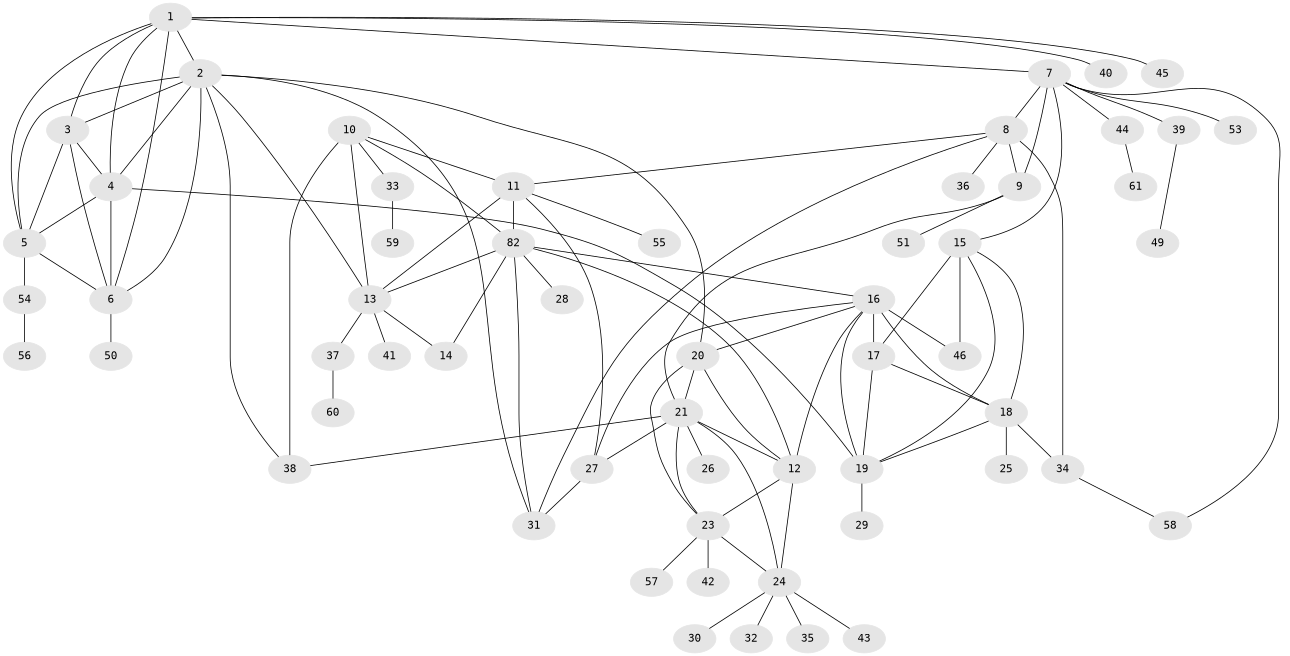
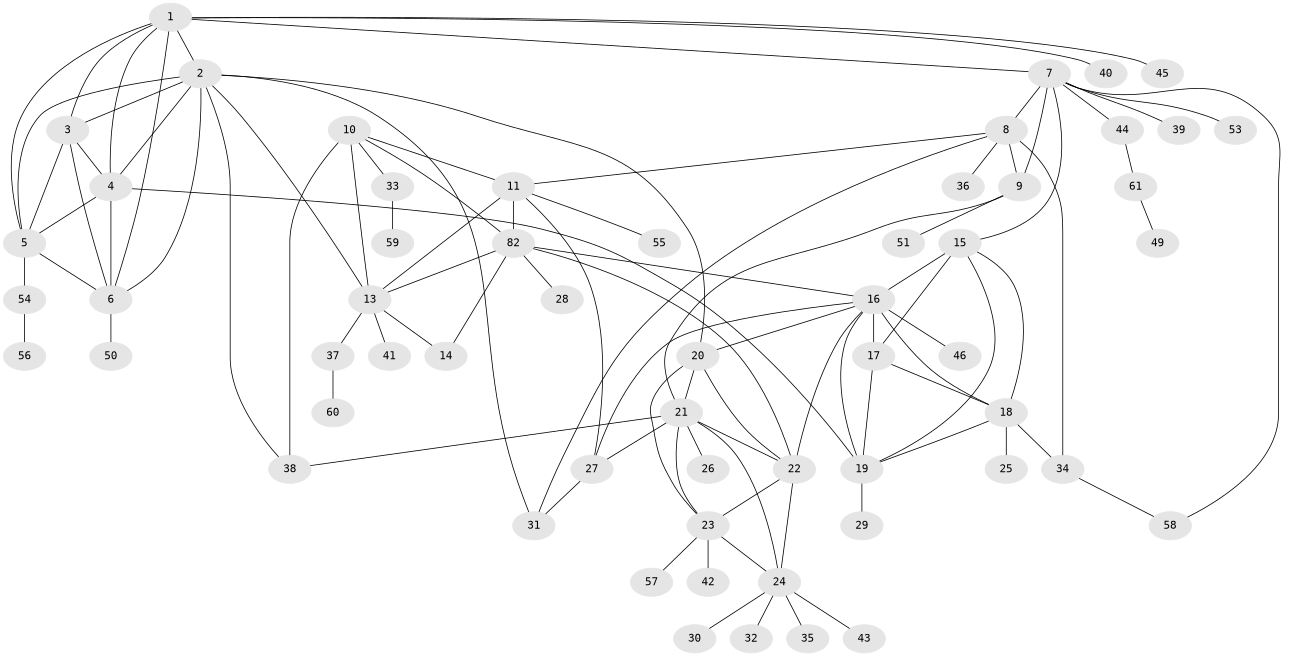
edge "39" -- "49": now "61" -- "49"
edge "15" -- "46": now "15" -- "16"
edge "82" -- "31": removed
node "12": label "12" -> "22"
